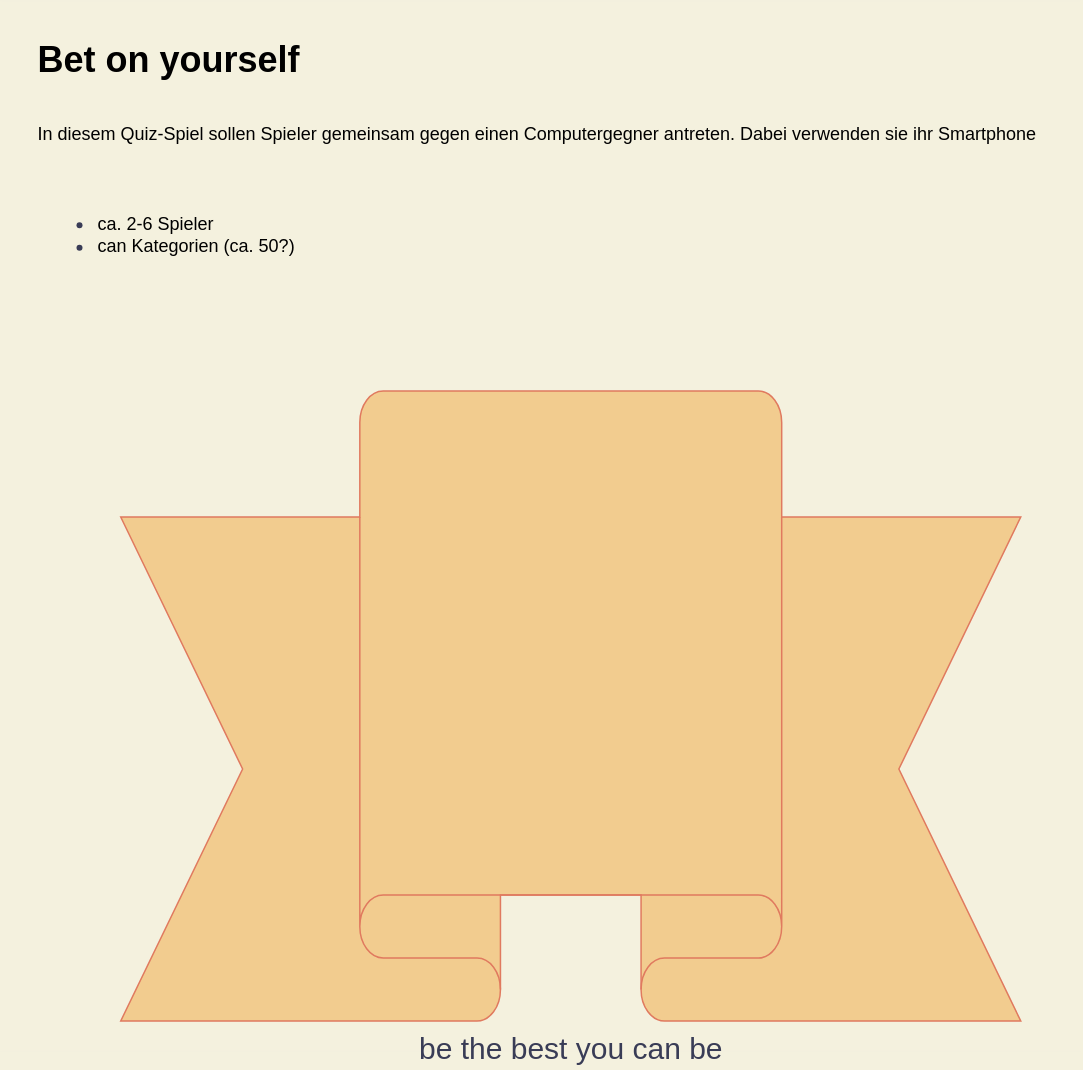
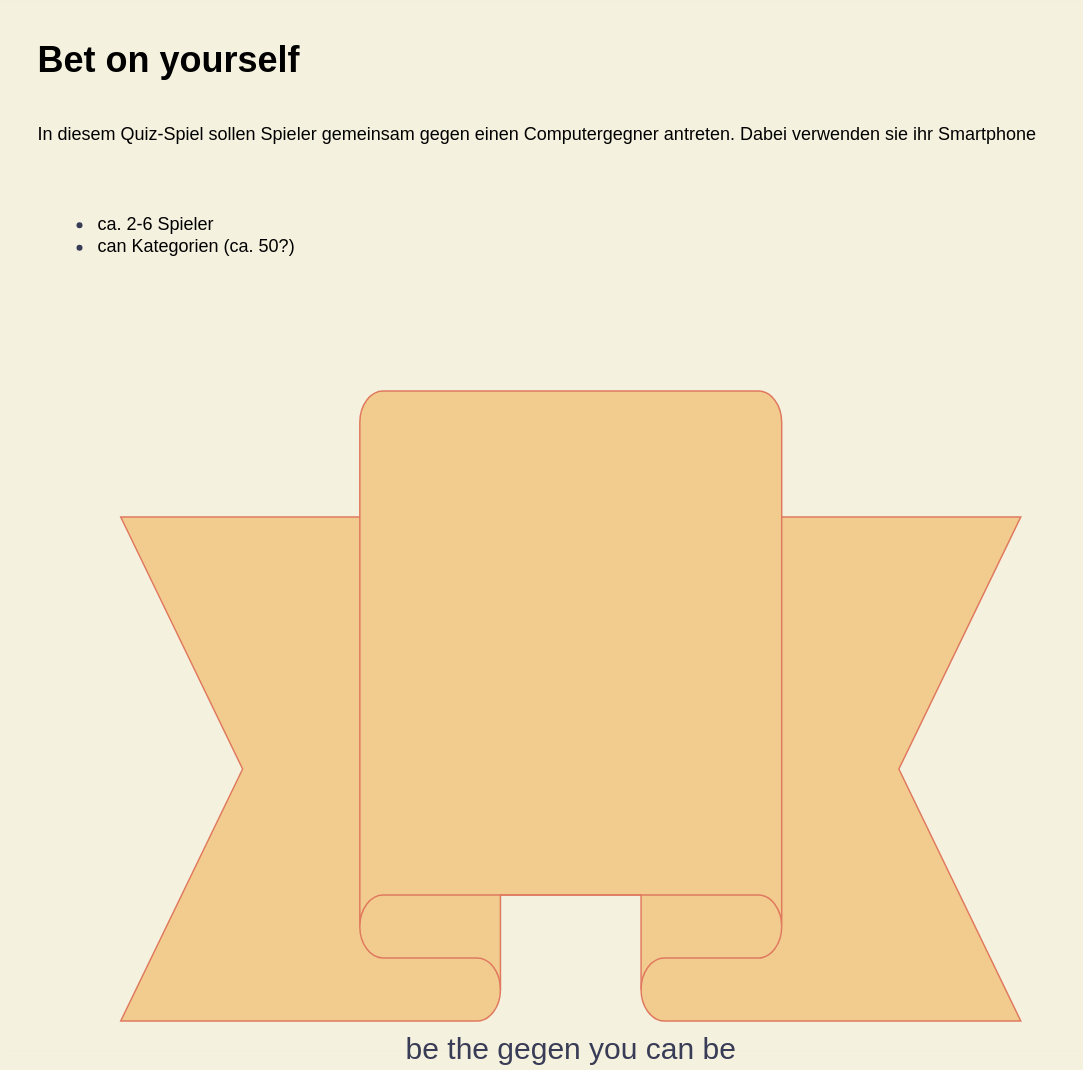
node "be the best you can be": label "be the best you can be" -> "be the gegen you can be"
